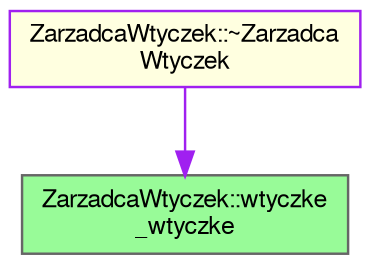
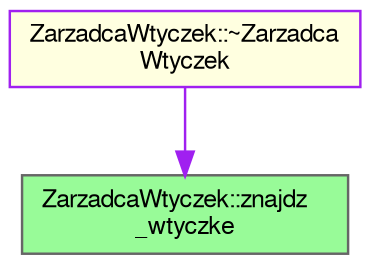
node "ZarzadcaWtyczek::wtyczke _wtyczke": label "ZarzadcaWtyczek::wtyczke _wtyczke" -> "ZarzadcaWtyczek::znajdz _wtyczke"
